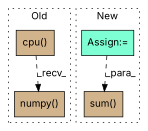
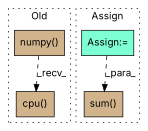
cluster "New": label "New" -> "Assign"
edge "cpu()" -> "numpy()": reversed
